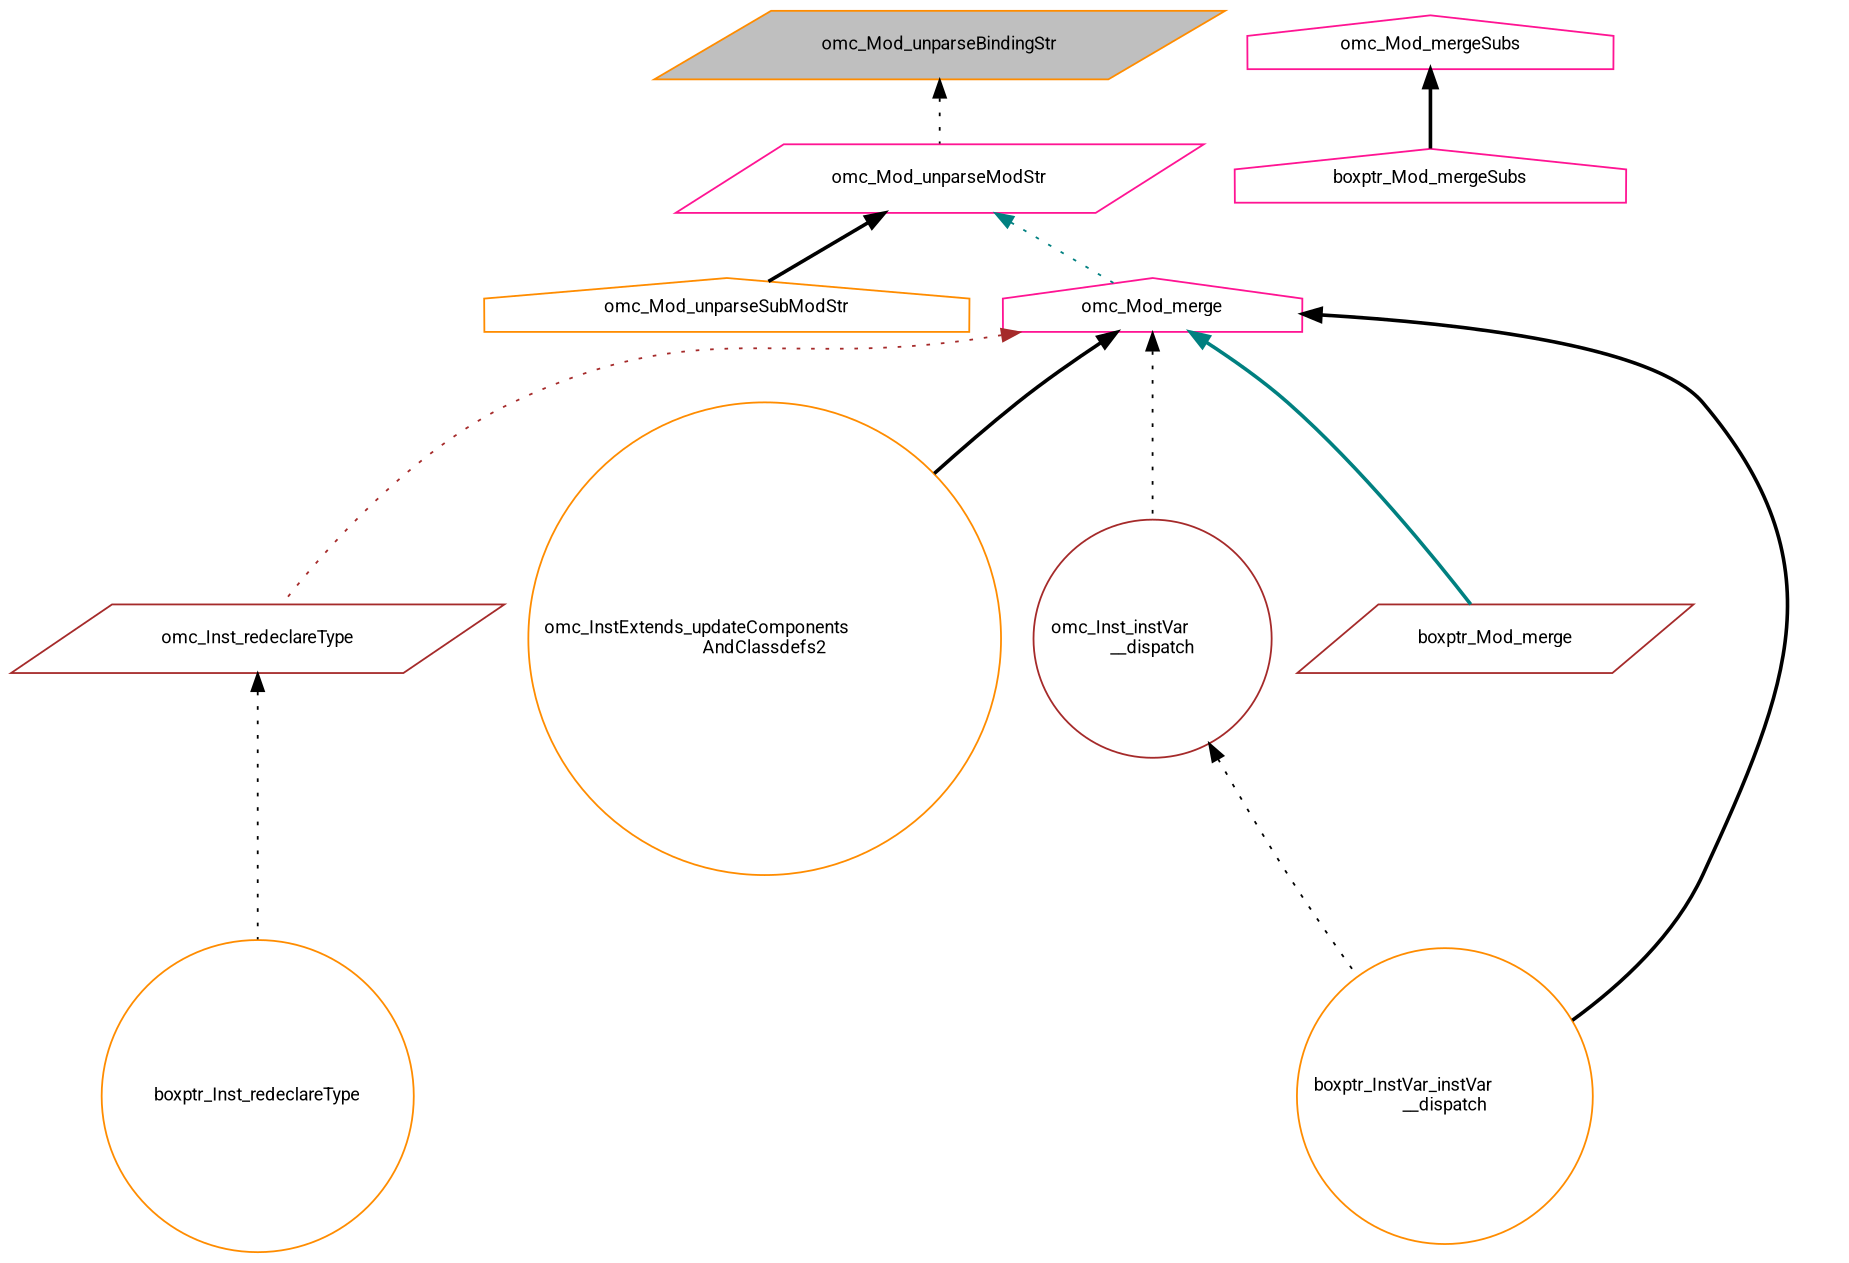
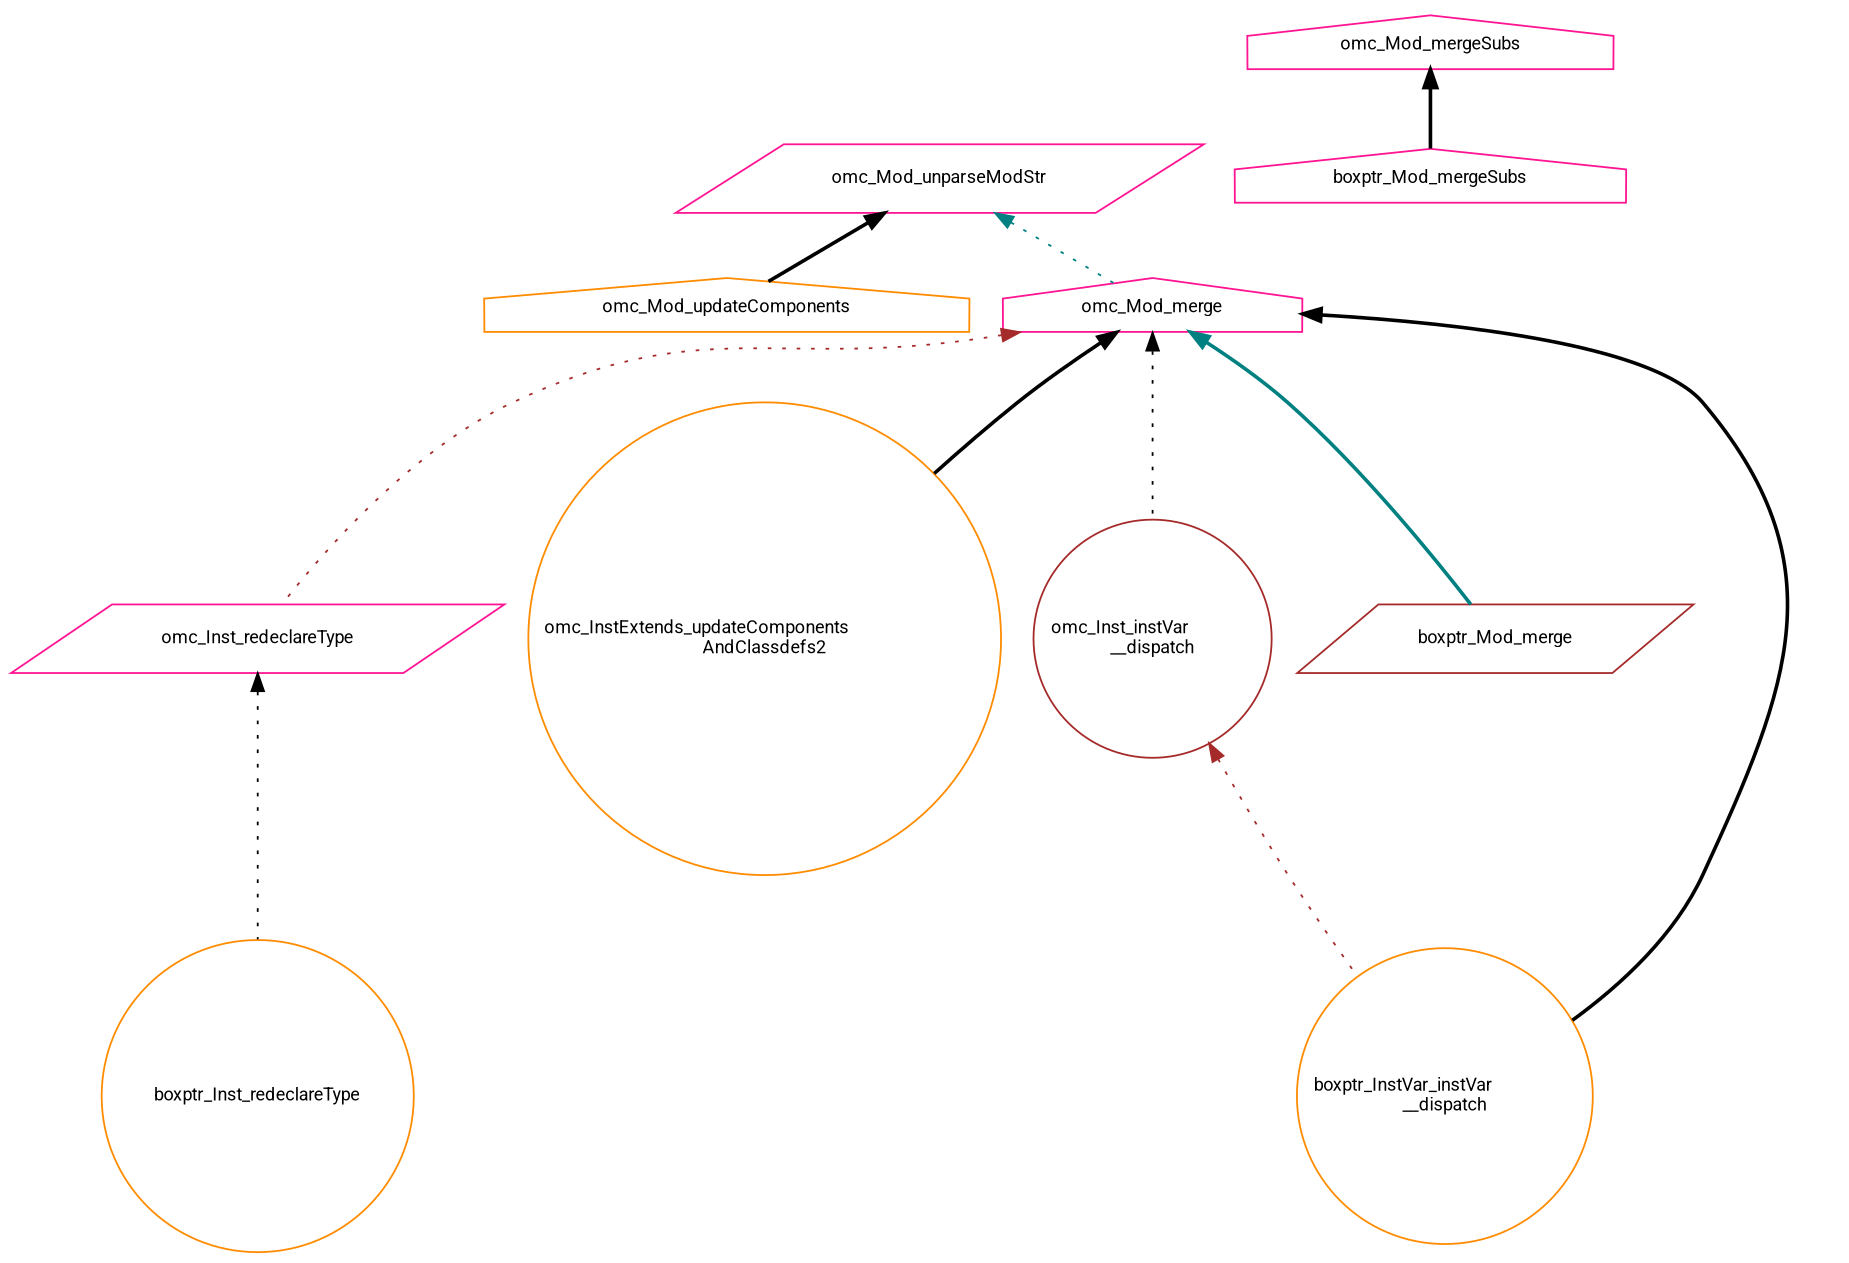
node "omc_Mod_unparseBindingStr": removed
node "omc_Mod_unparseSubModStr": label "omc_Mod_unparseSubModStr" -> "omc_Mod_updateComponents"
node "omc_Inst_redeclareType": color brown -> deeppink
edge "boxptr_InstVar_instVar __dispatch" -> "omc_Inst_instVar __dispatch": color black -> brown
